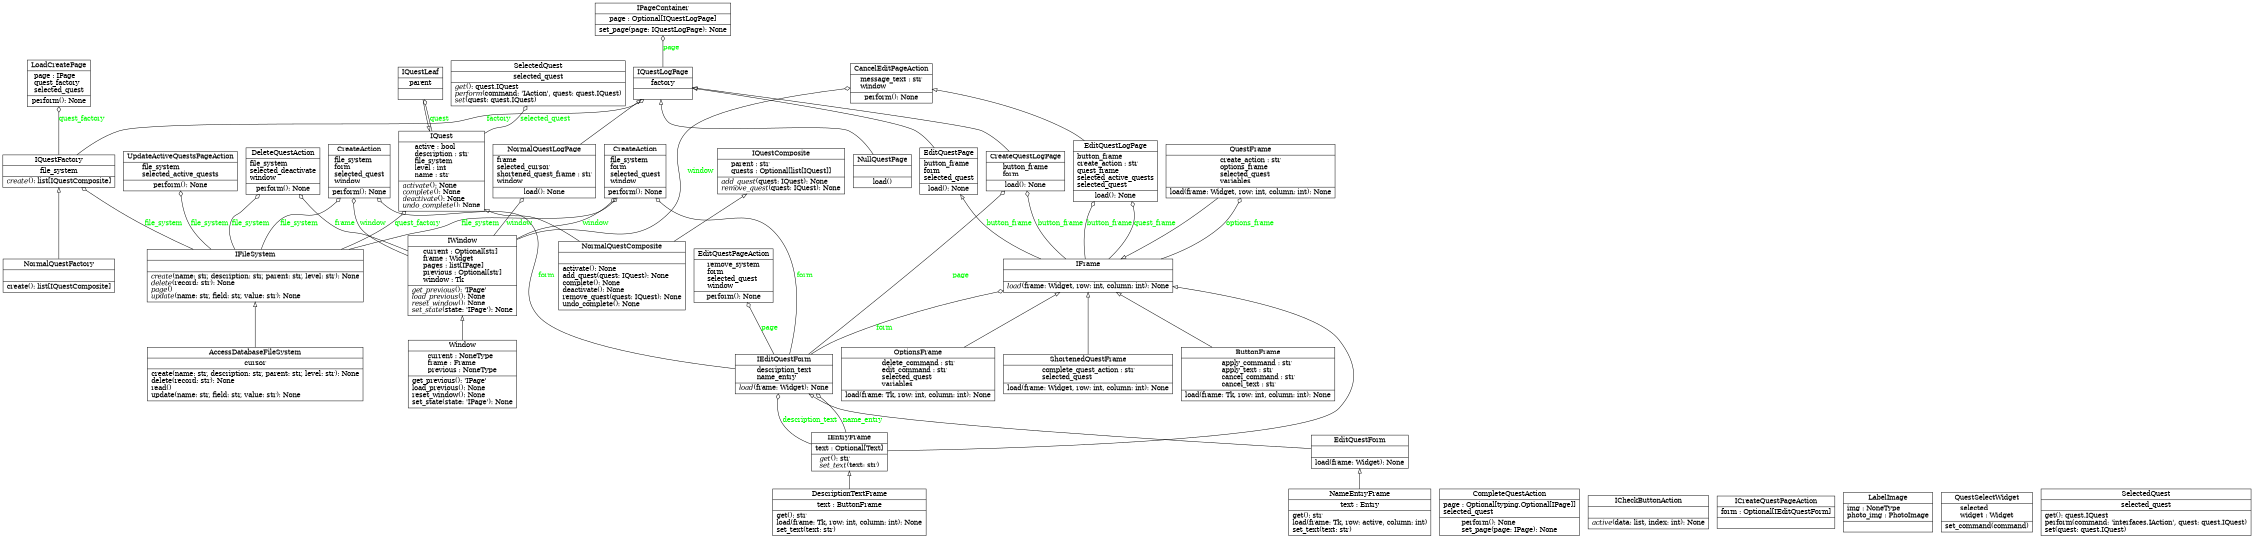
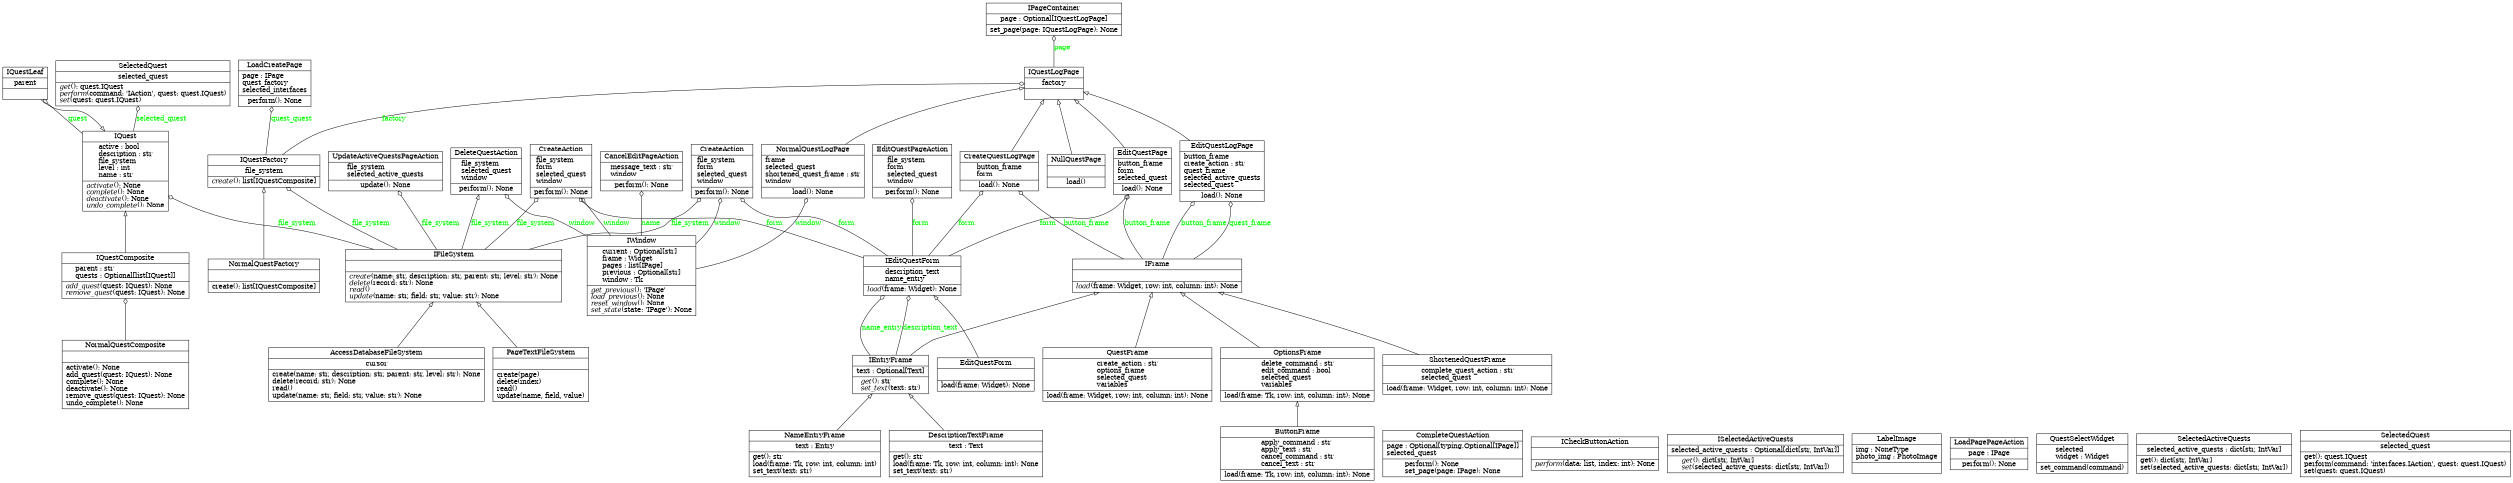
node "LoadCreatePage": text "selected_quest" -> "selected_interfaces"
edge "EditQuestLogPage" -> "CancelEditPageAction": now "EditQuestLogPage" -> "IQuestLogPage"
edge "IQuestFactory" -> "LoadCreatePage": label "quest_factory" -> "quest_quest"
node "NormalQuestLogPage": text "selected_cursor" -> "selected_quest"
node "DeleteQuestAction": text "selected_deactivate" -> "selected_quest"
edge "IWindow" -> "CancelEditPageAction": label "window" -> "name"
node "UpdateActiveQuestsPageAction": text "perform(): None" -> "update(): None"
edge "NormalQuestComposite" -> "IQuestComposite": arrowhead empty -> odiamond
edge "IFileSystem" -> "DeleteQuestAction": arrowhead odiamond -> empty
edge "NormalQuestComposite" -> "IQuest": now "IQuestComposite" -> "IQuest"
edge "IWindow" -> "DeleteQuestAction": label "frame" -> "window"
edge "IFileSystem" -> "IQuest": label "quest_factory" -> "file_system"
edge "IFrame" -> "EditQuestPage": arrowhead empty -> odiamond
edge "IFrame" -> "QuestFrame": removed, label "options_frame"
node "EditQuestPageAction": text "remove_system" -> "file_system"
edge "IEditQuestForm" -> "CreateQuestLogPage": label "page" -> "form"
node "IFileSystem": text "page" -> "read"
edge "IEditQuestForm" -> "IFrame": now "IEditQuestForm" -> "EditQuestPage"
edge "ButtonFrame" -> "IFrame": now "ButtonFrame" -> "OptionsFrame"
edge "IEditQuestForm" -> "EditQuestPageAction": label "page" -> "form"
node "OptionsFrame": text "edit_command : str" -> "edit_command : bool"
node "Window": removed
node "PageTextFileSystem": added
node "ISelectedActiveQuests": added
node "LoadPagePageAction": added
node "SelectedActiveQuests": added
edge "NameEntryFrame" -> "EditQuestForm": now "NameEntryFrame" -> "IEntryFrame"
node "DescriptionTextFrame": text "text : ButtonFrame" -> "text : Text"
node "ICreateQuestPageAction": removed
node "NameEntryFrame": text "load(frame: Tk, row: active, column: int)" -> "load(frame: Tk, row: int, column: int)"
node "ICheckButtonAction": text "active" -> "perform"
